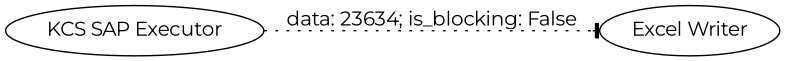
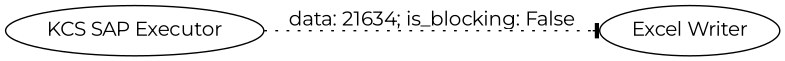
edge "KCS SAP Executor" -> "Excel Writer": label "data: 23634; is_blocking: False" -> "data: 21634; is_blocking: False"
